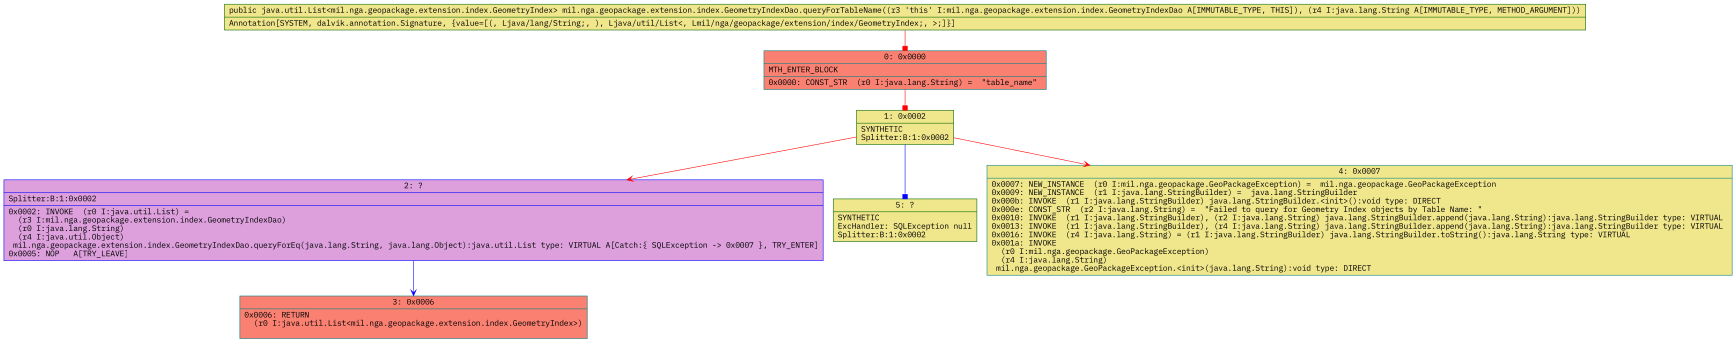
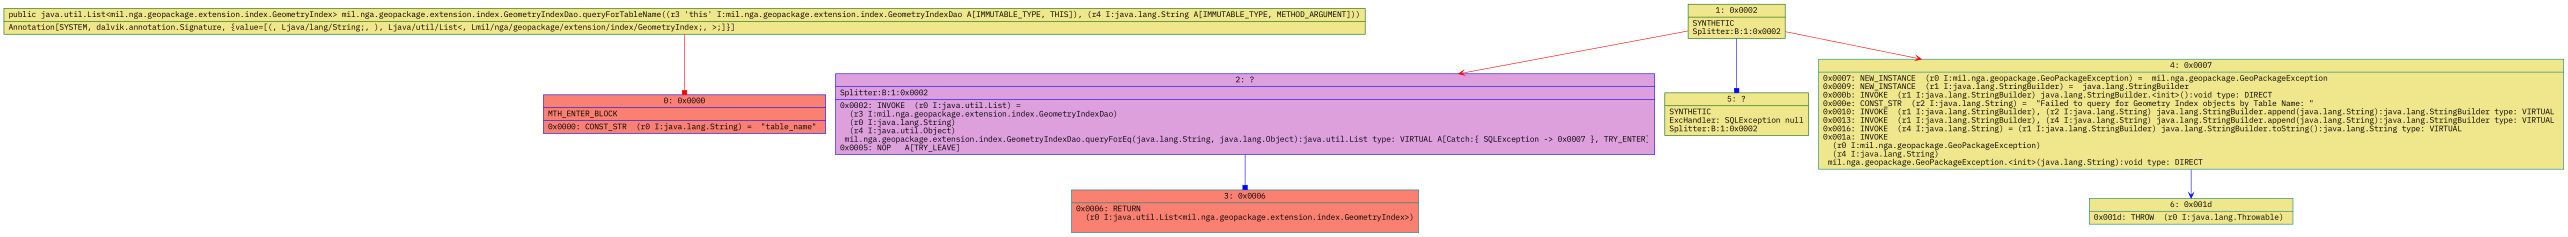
node "0: 0x0000": color teal -> blue
edge "0: 0x0000" -> "1: 0x0002": removed
node "6: 0x001d": added
edge "2: ?" -> "3: 0x0006": arrowhead vee -> box
